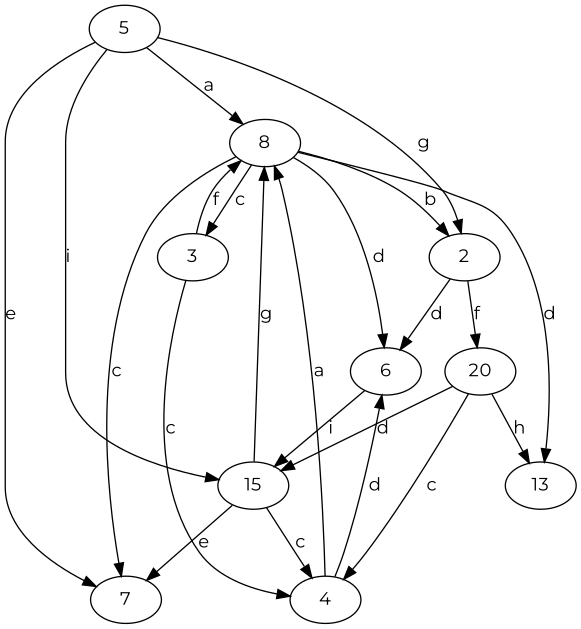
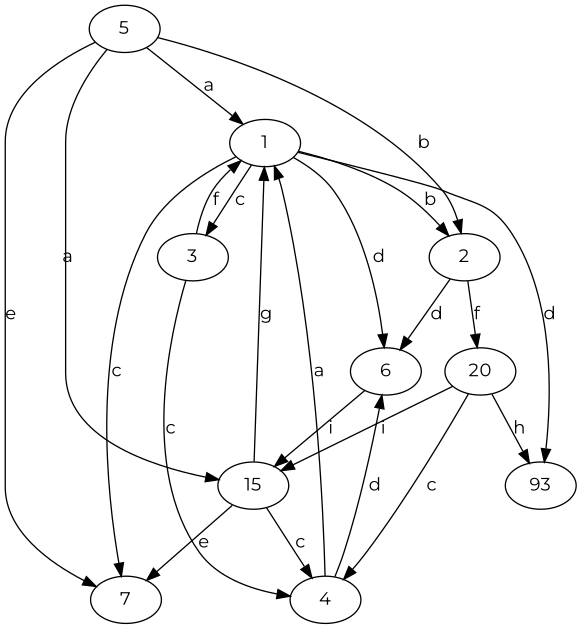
node "8": label "8" -> "1"
edge "5" -> "2": label "g" -> "b"
edge "5" -> "15": label "i" -> "a"
edge "20" -> "15": label "d" -> "i"
node "13": label "13" -> "93"
